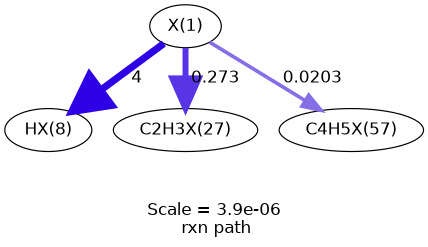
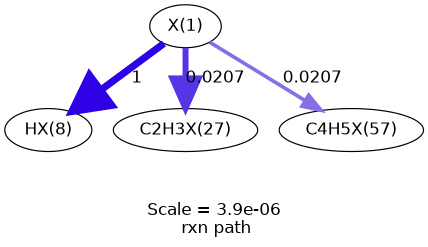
edge "X(1)" -> "HX(8)": label " 4" -> " 1"
edge "X(1)" -> "C2H3X(27)": label " 0.273" -> " 0.0207"
edge "X(1)" -> "C4H5X(57)": label " 0.0203" -> " 0.0207"
